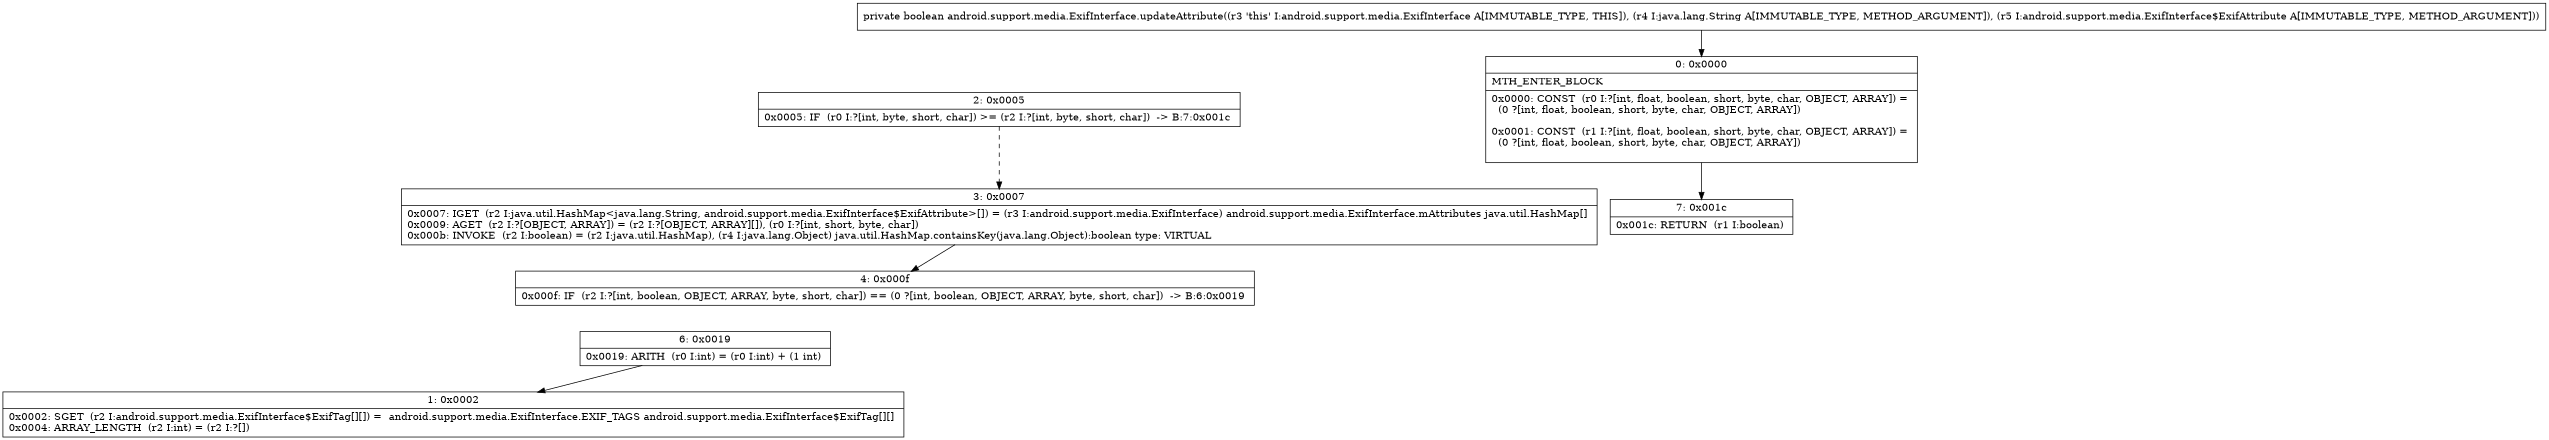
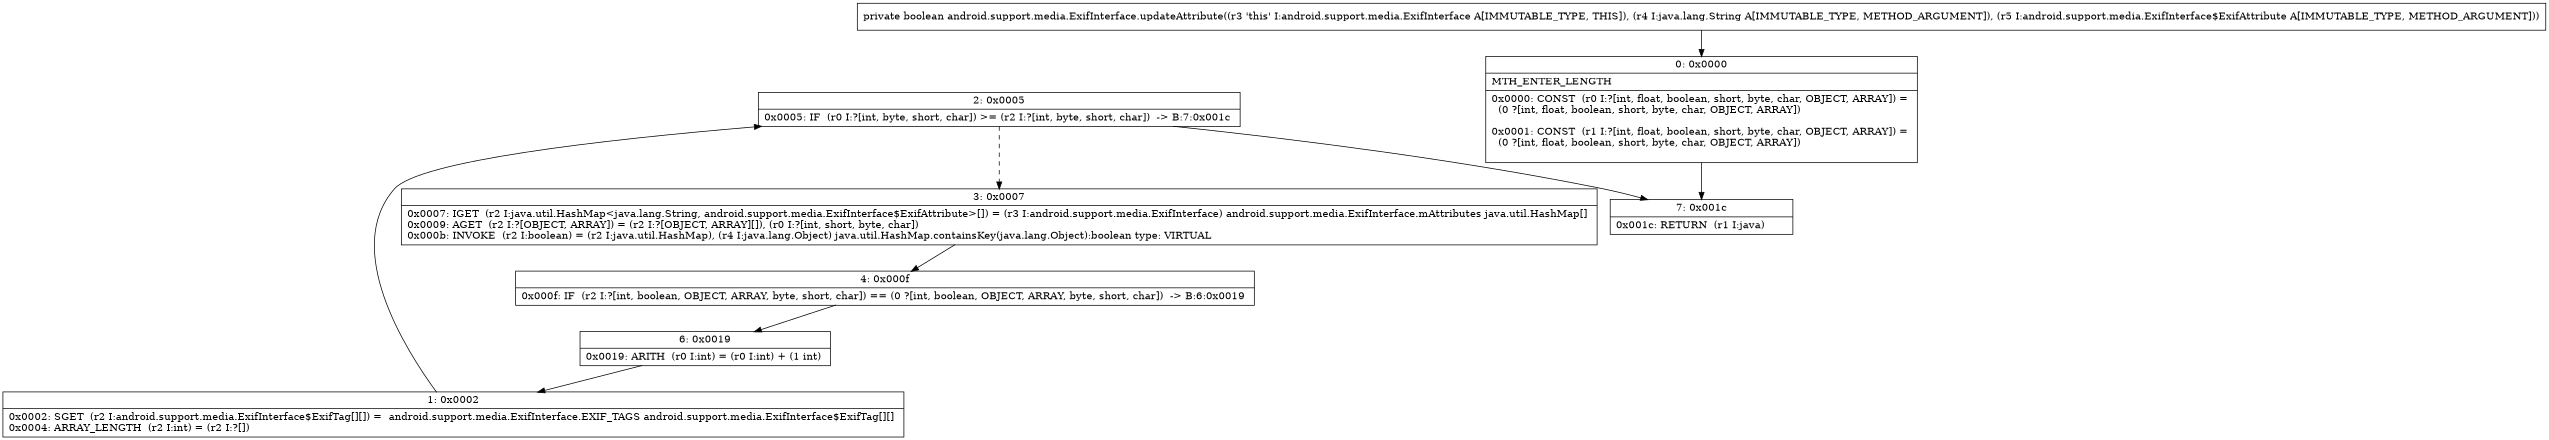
node "0: 0x0000": text "MTH_ENTER_BLOCK" -> "MTH_ENTER_LENGTH"
edge "2: 0x0005" -> "7: 0x001c": added
edge "1: 0x0002" -> "2: 0x0005": added
node "7: 0x001c": text "0x001c: RETURN  (r1 I:boolean)" -> "0x001c: RETURN  (r1 I:java)"
edge "4: 0x000f" -> "6: 0x0019": added
